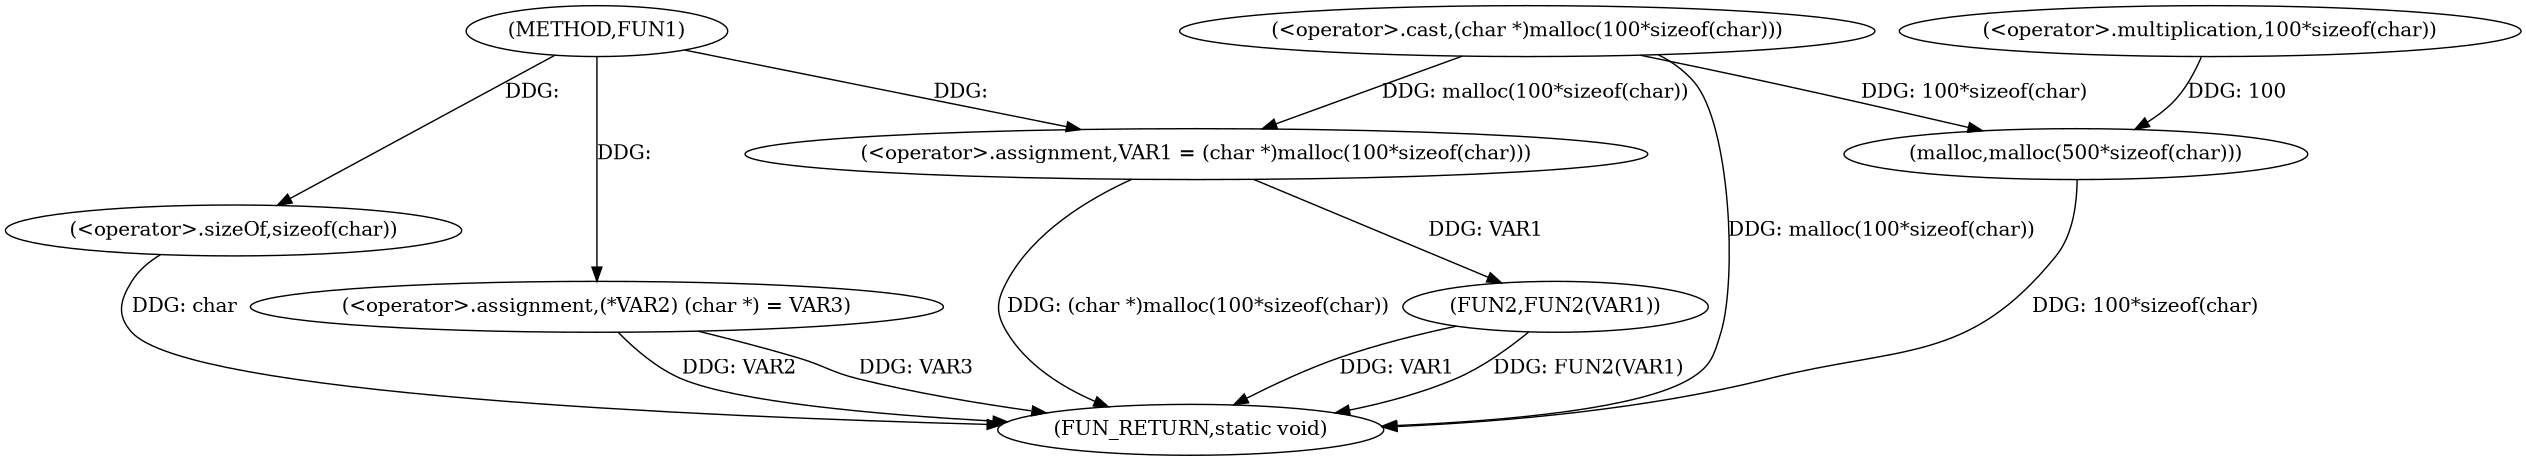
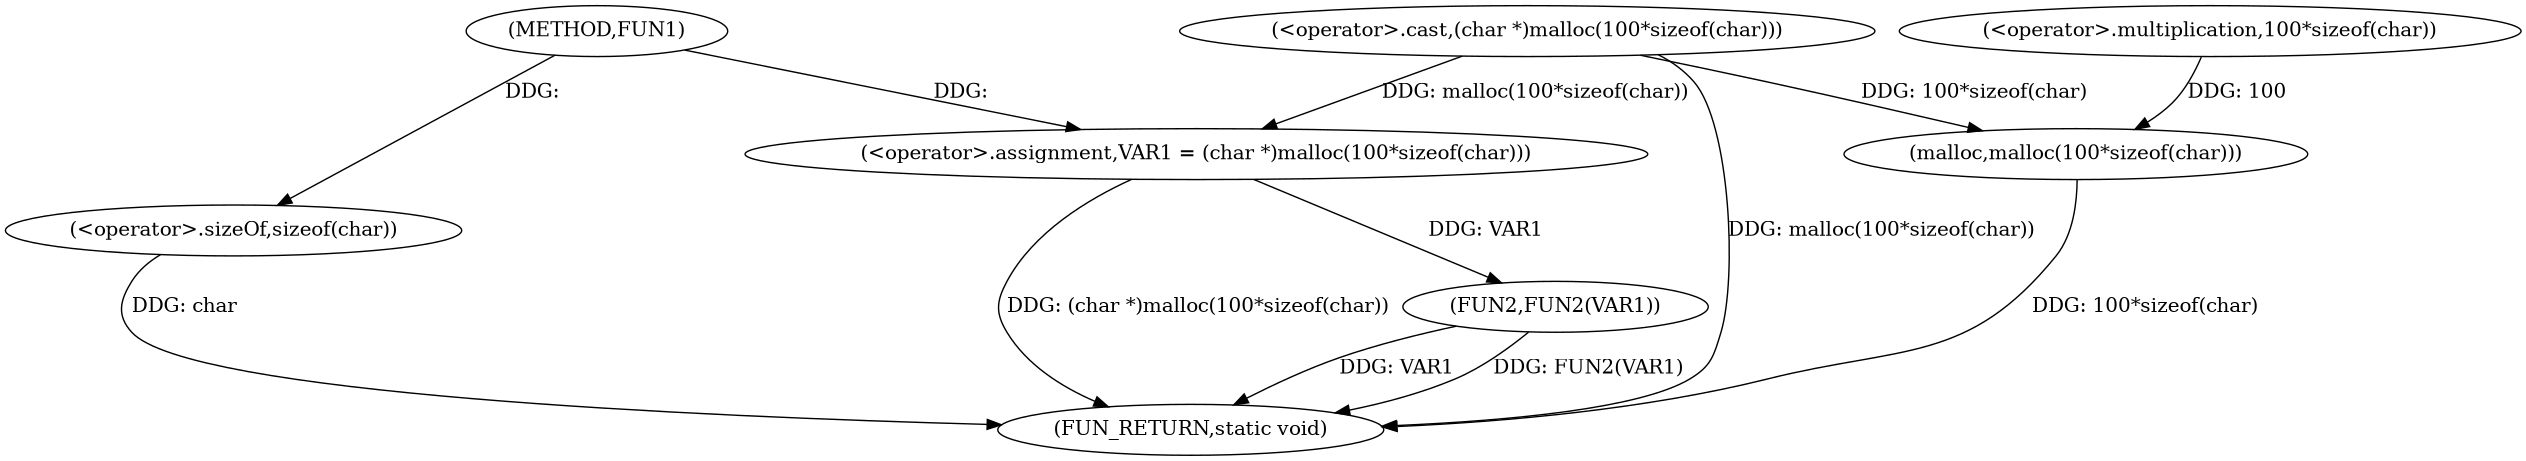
node "(malloc,malloc(500*sizeof(char)))": label "(malloc,malloc(500*sizeof(char)))" -> "(malloc,malloc(100*sizeof(char)))"
node "(<operator>.assignment,(*VAR2) (char *) = VAR3)": removed
